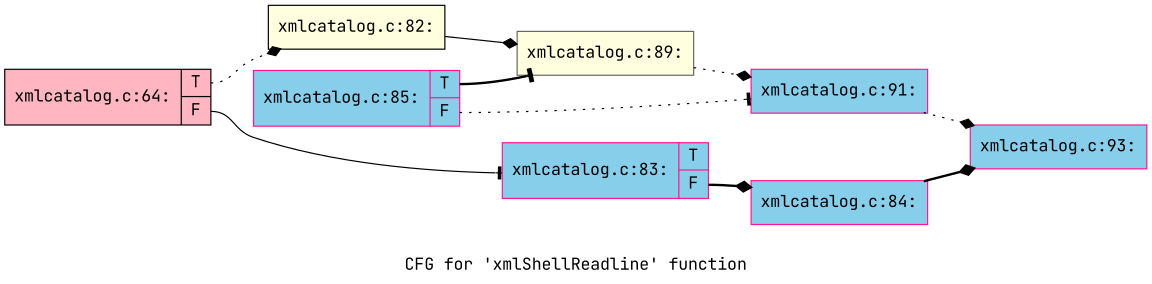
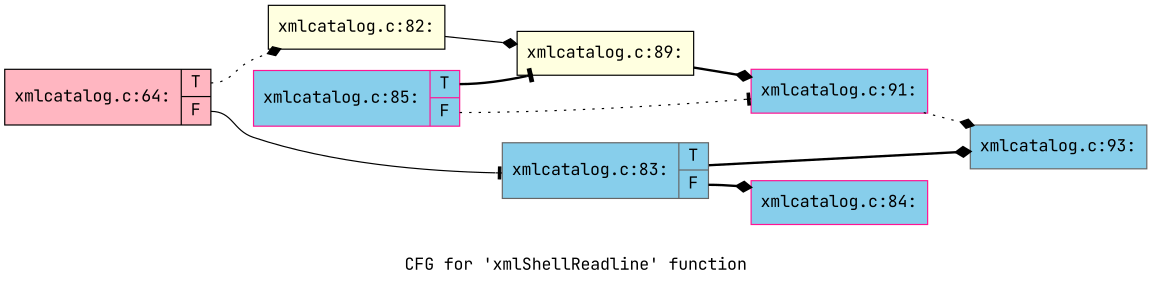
node "xmlcatalog.c:89:": color gray40 -> black
edge "xmlcatalog.c:89:" -> "xmlcatalog.c:91:": style dotted -> bold
node "xmlcatalog.c:93:": color deeppink -> gray40
node "xmlcatalog.c:83:": color deeppink -> gray40
edge "xmlcatalog.c:84:" -> "xmlcatalog.c:93:": now "xmlcatalog.c:83:" -> "xmlcatalog.c:93:"
